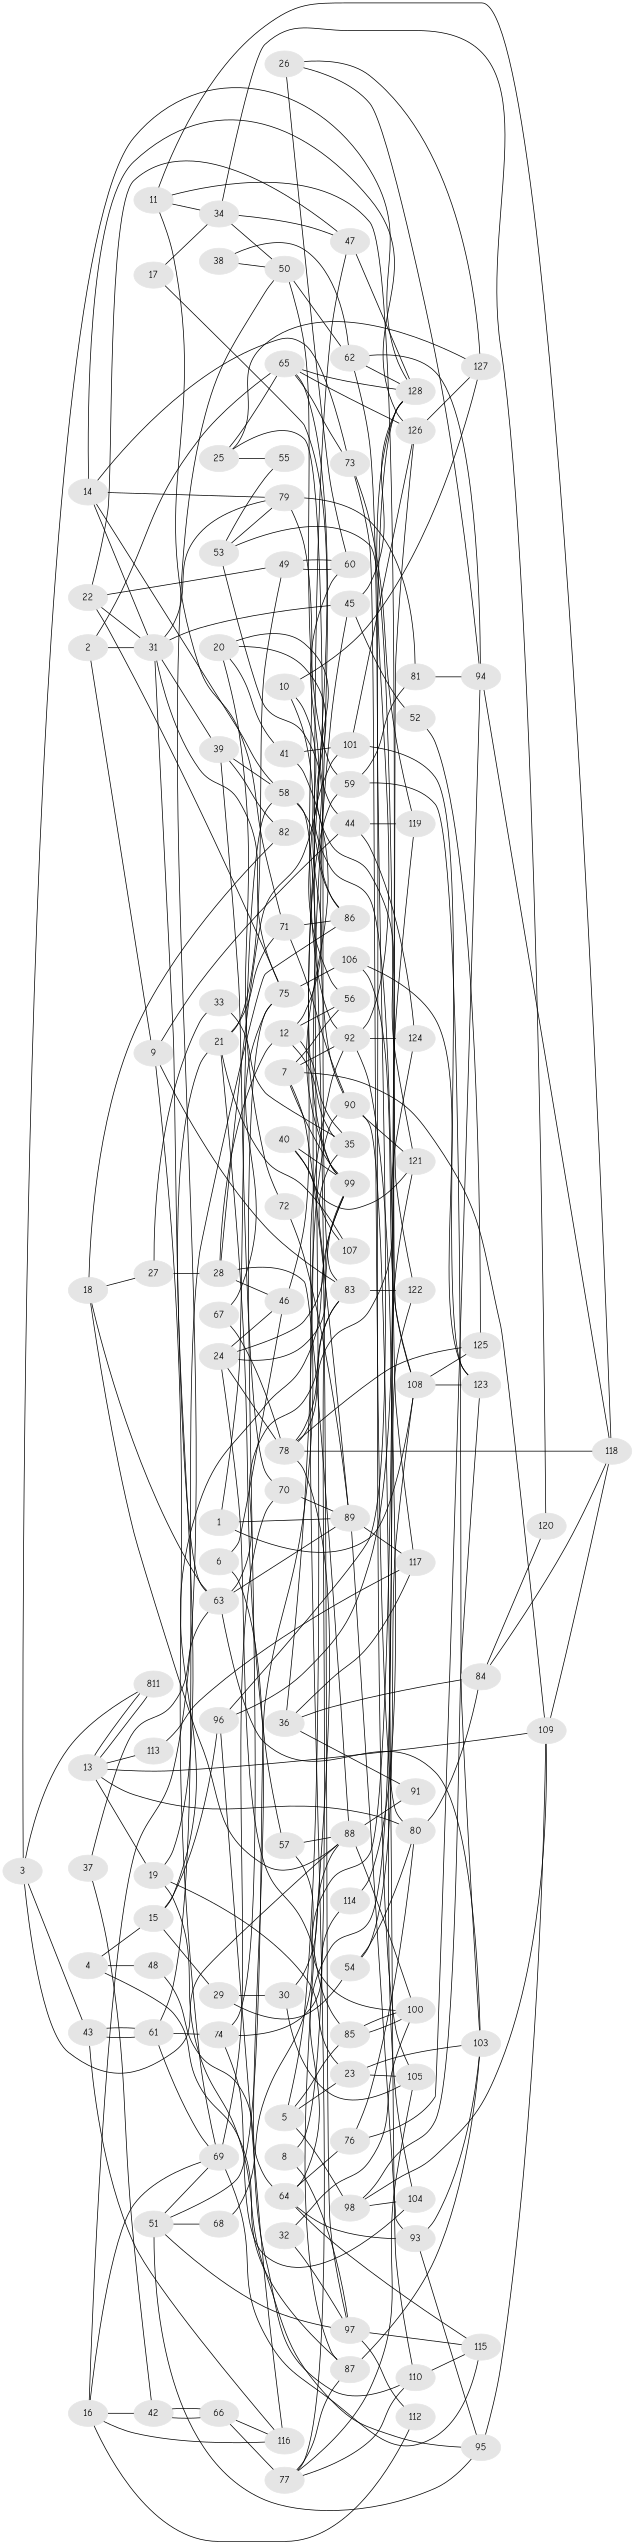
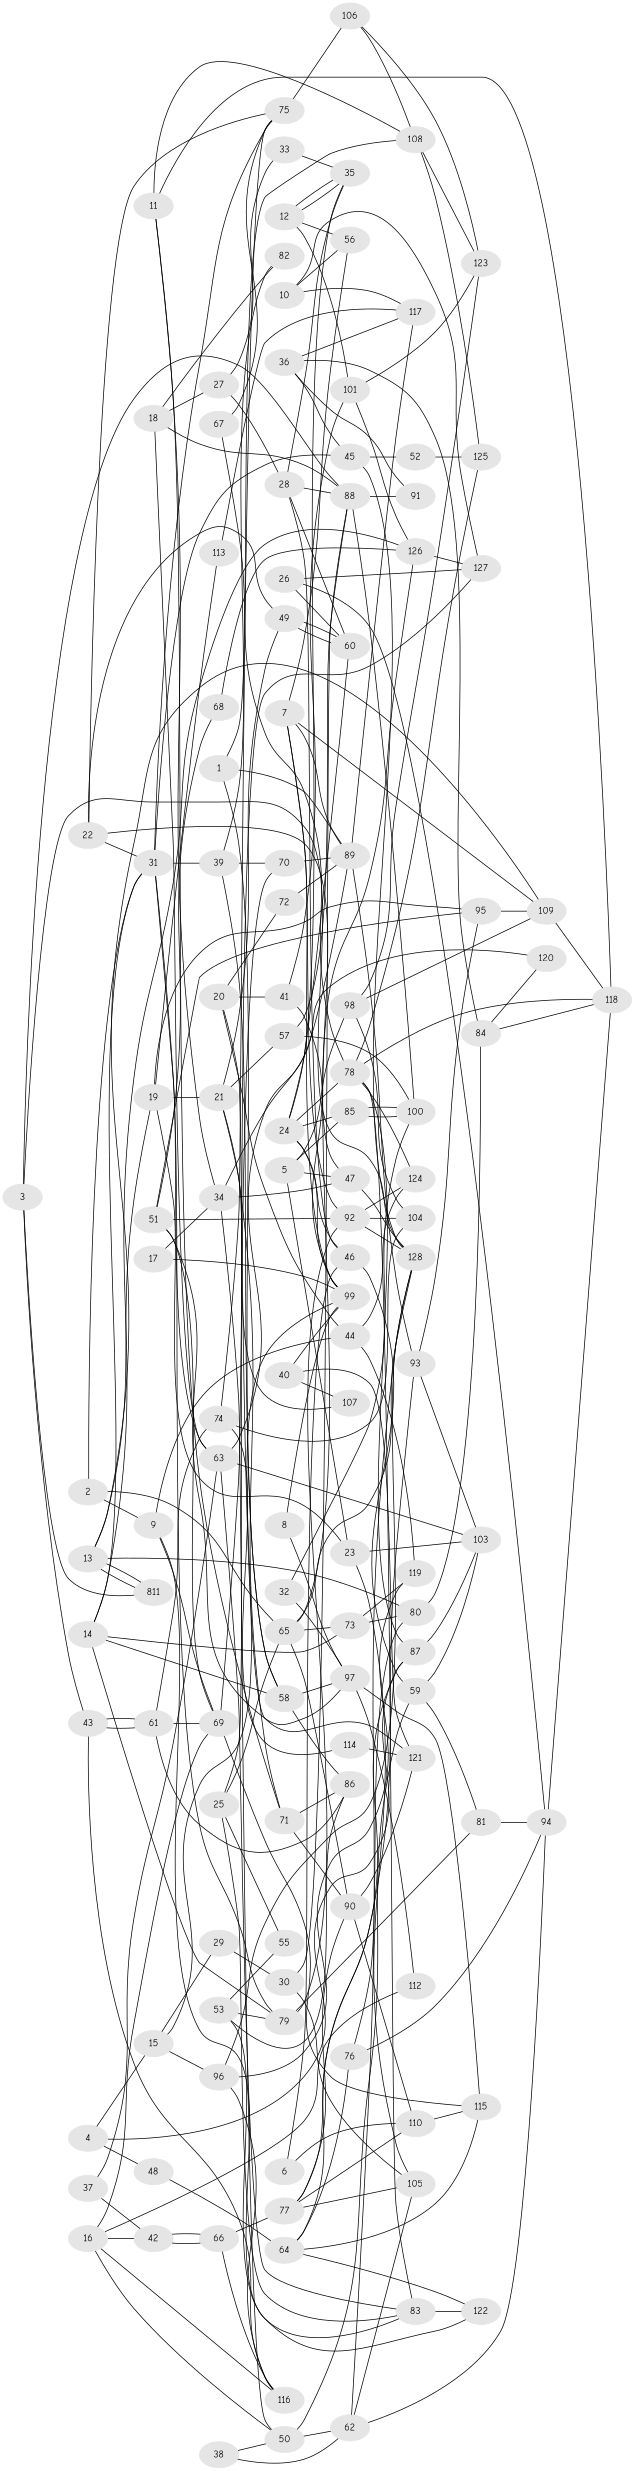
edge "60" -- "24": added
edge "12" -- "28": now "35" -- "28"
edge "113" -- "13": now "113" -- "19"
node "54": removed
